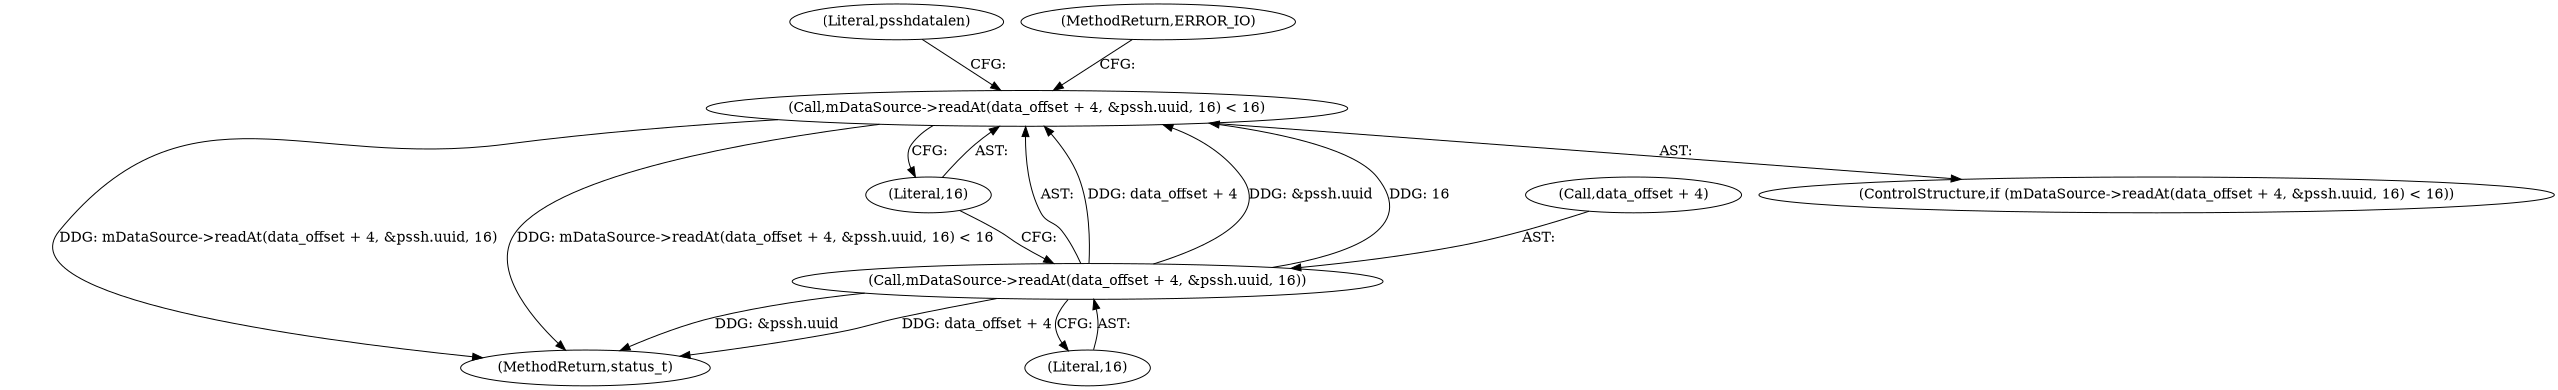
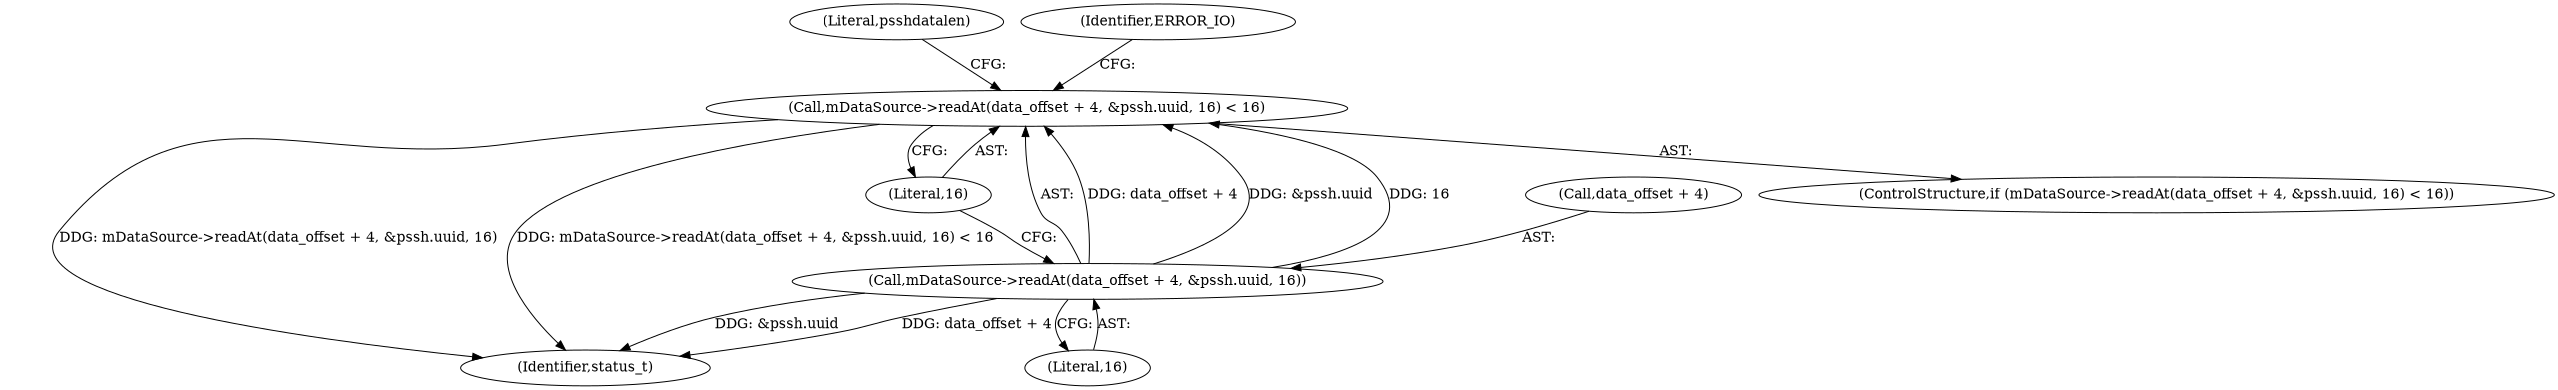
node "(MethodReturn,ERROR_IO)": label "(MethodReturn,ERROR_IO)" -> "(Identifier,ERROR_IO)"
node "(MethodReturn,status_t)": label "(MethodReturn,status_t)" -> "(Identifier,status_t)"
